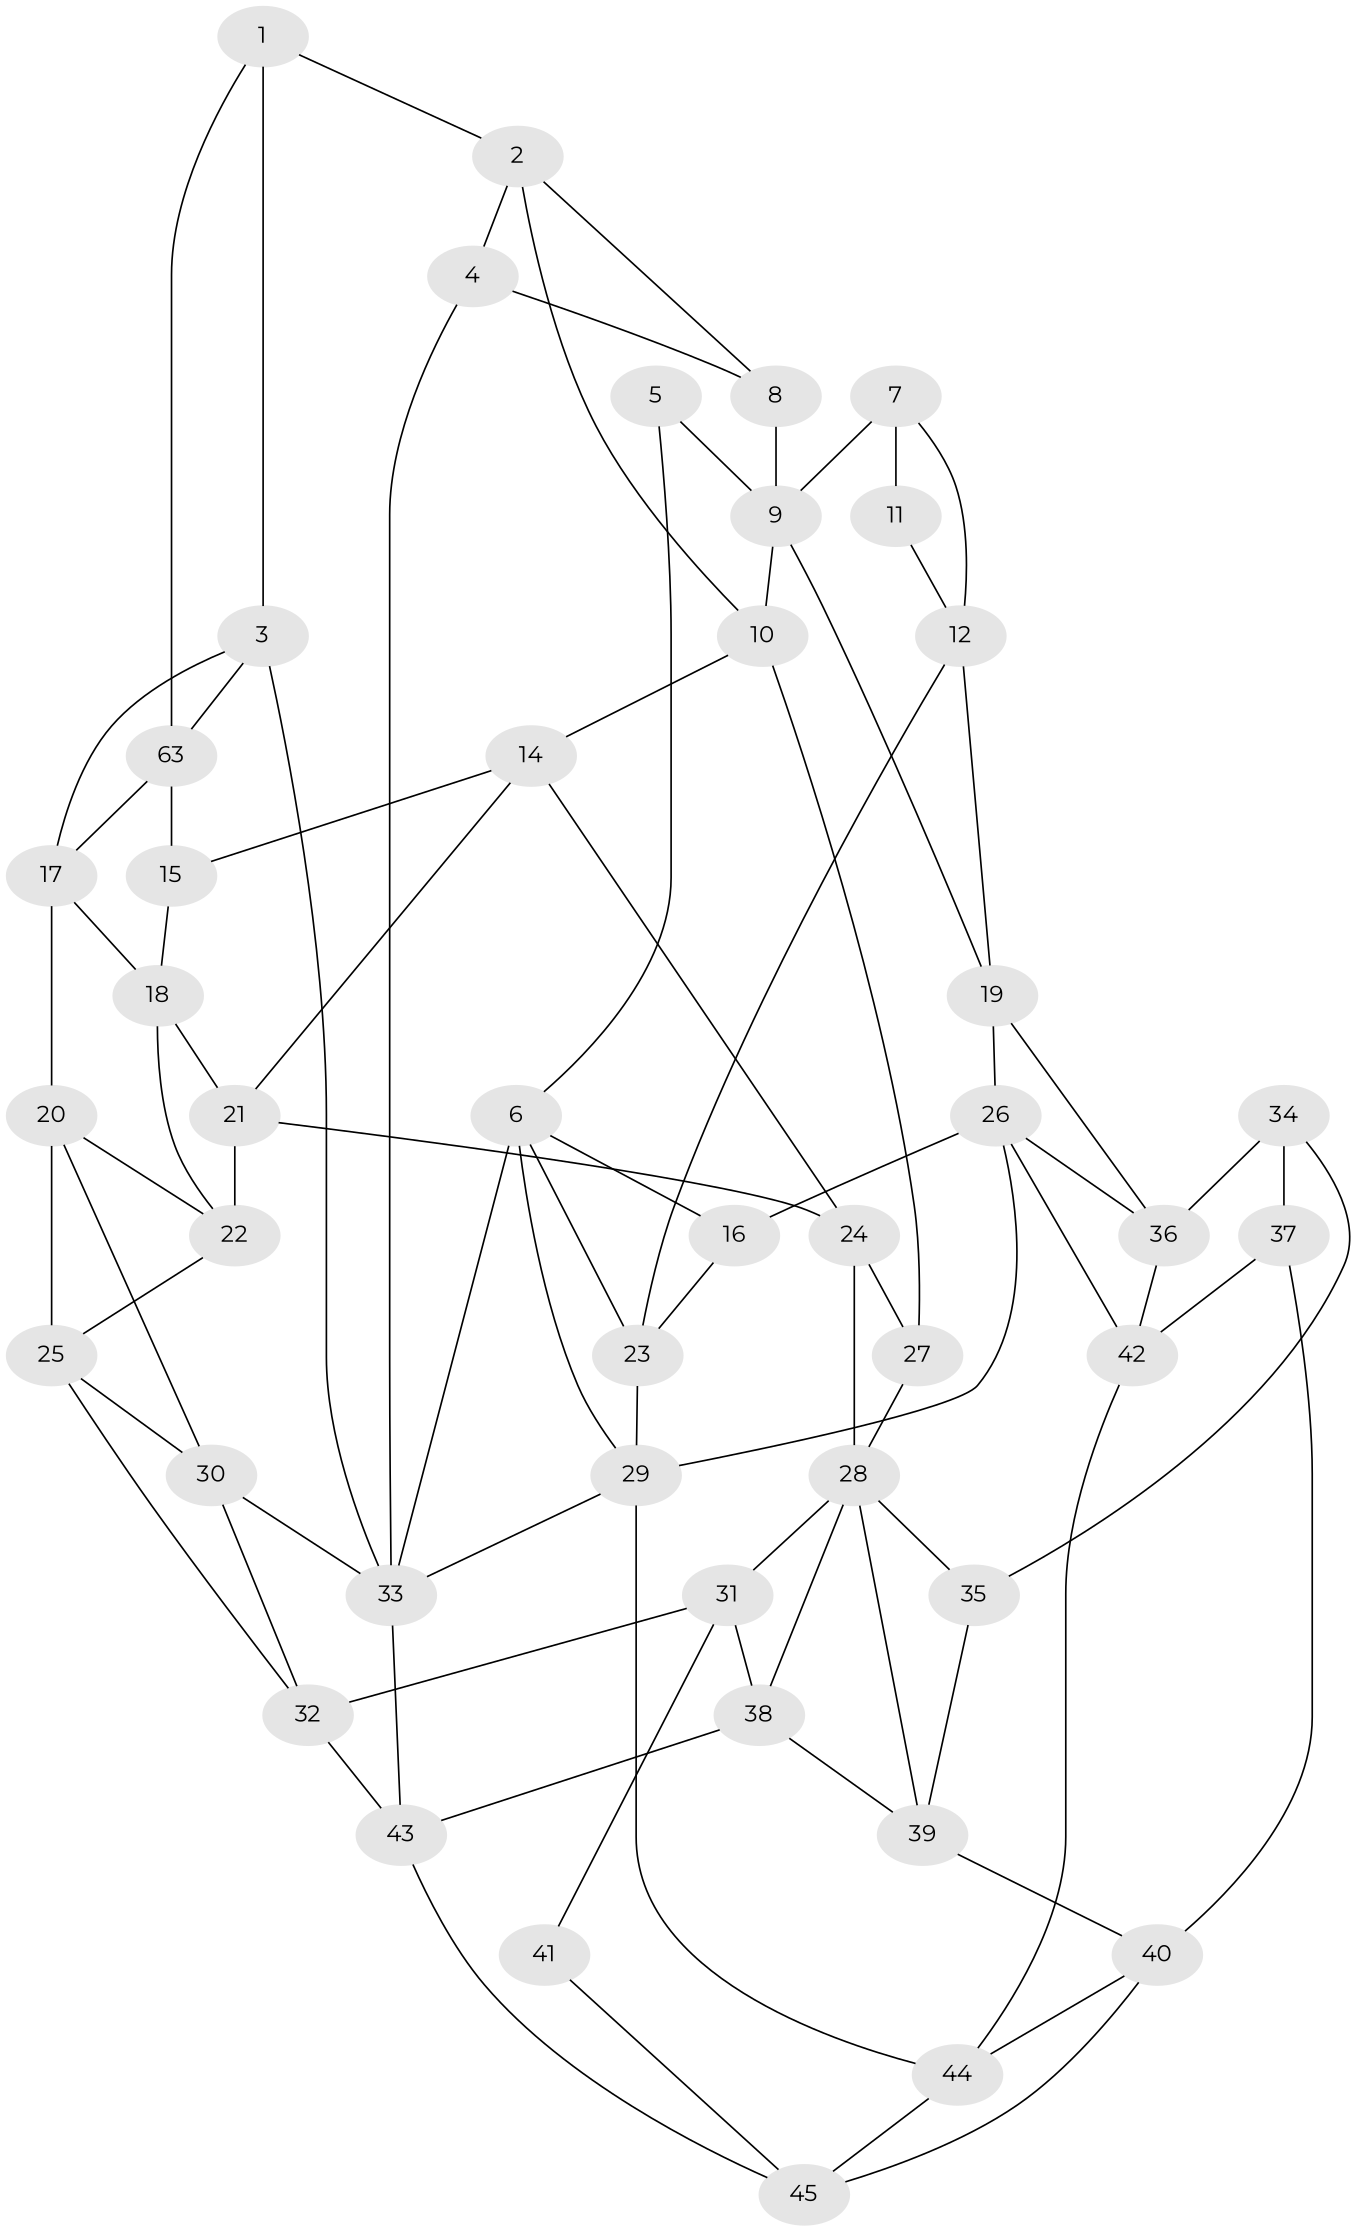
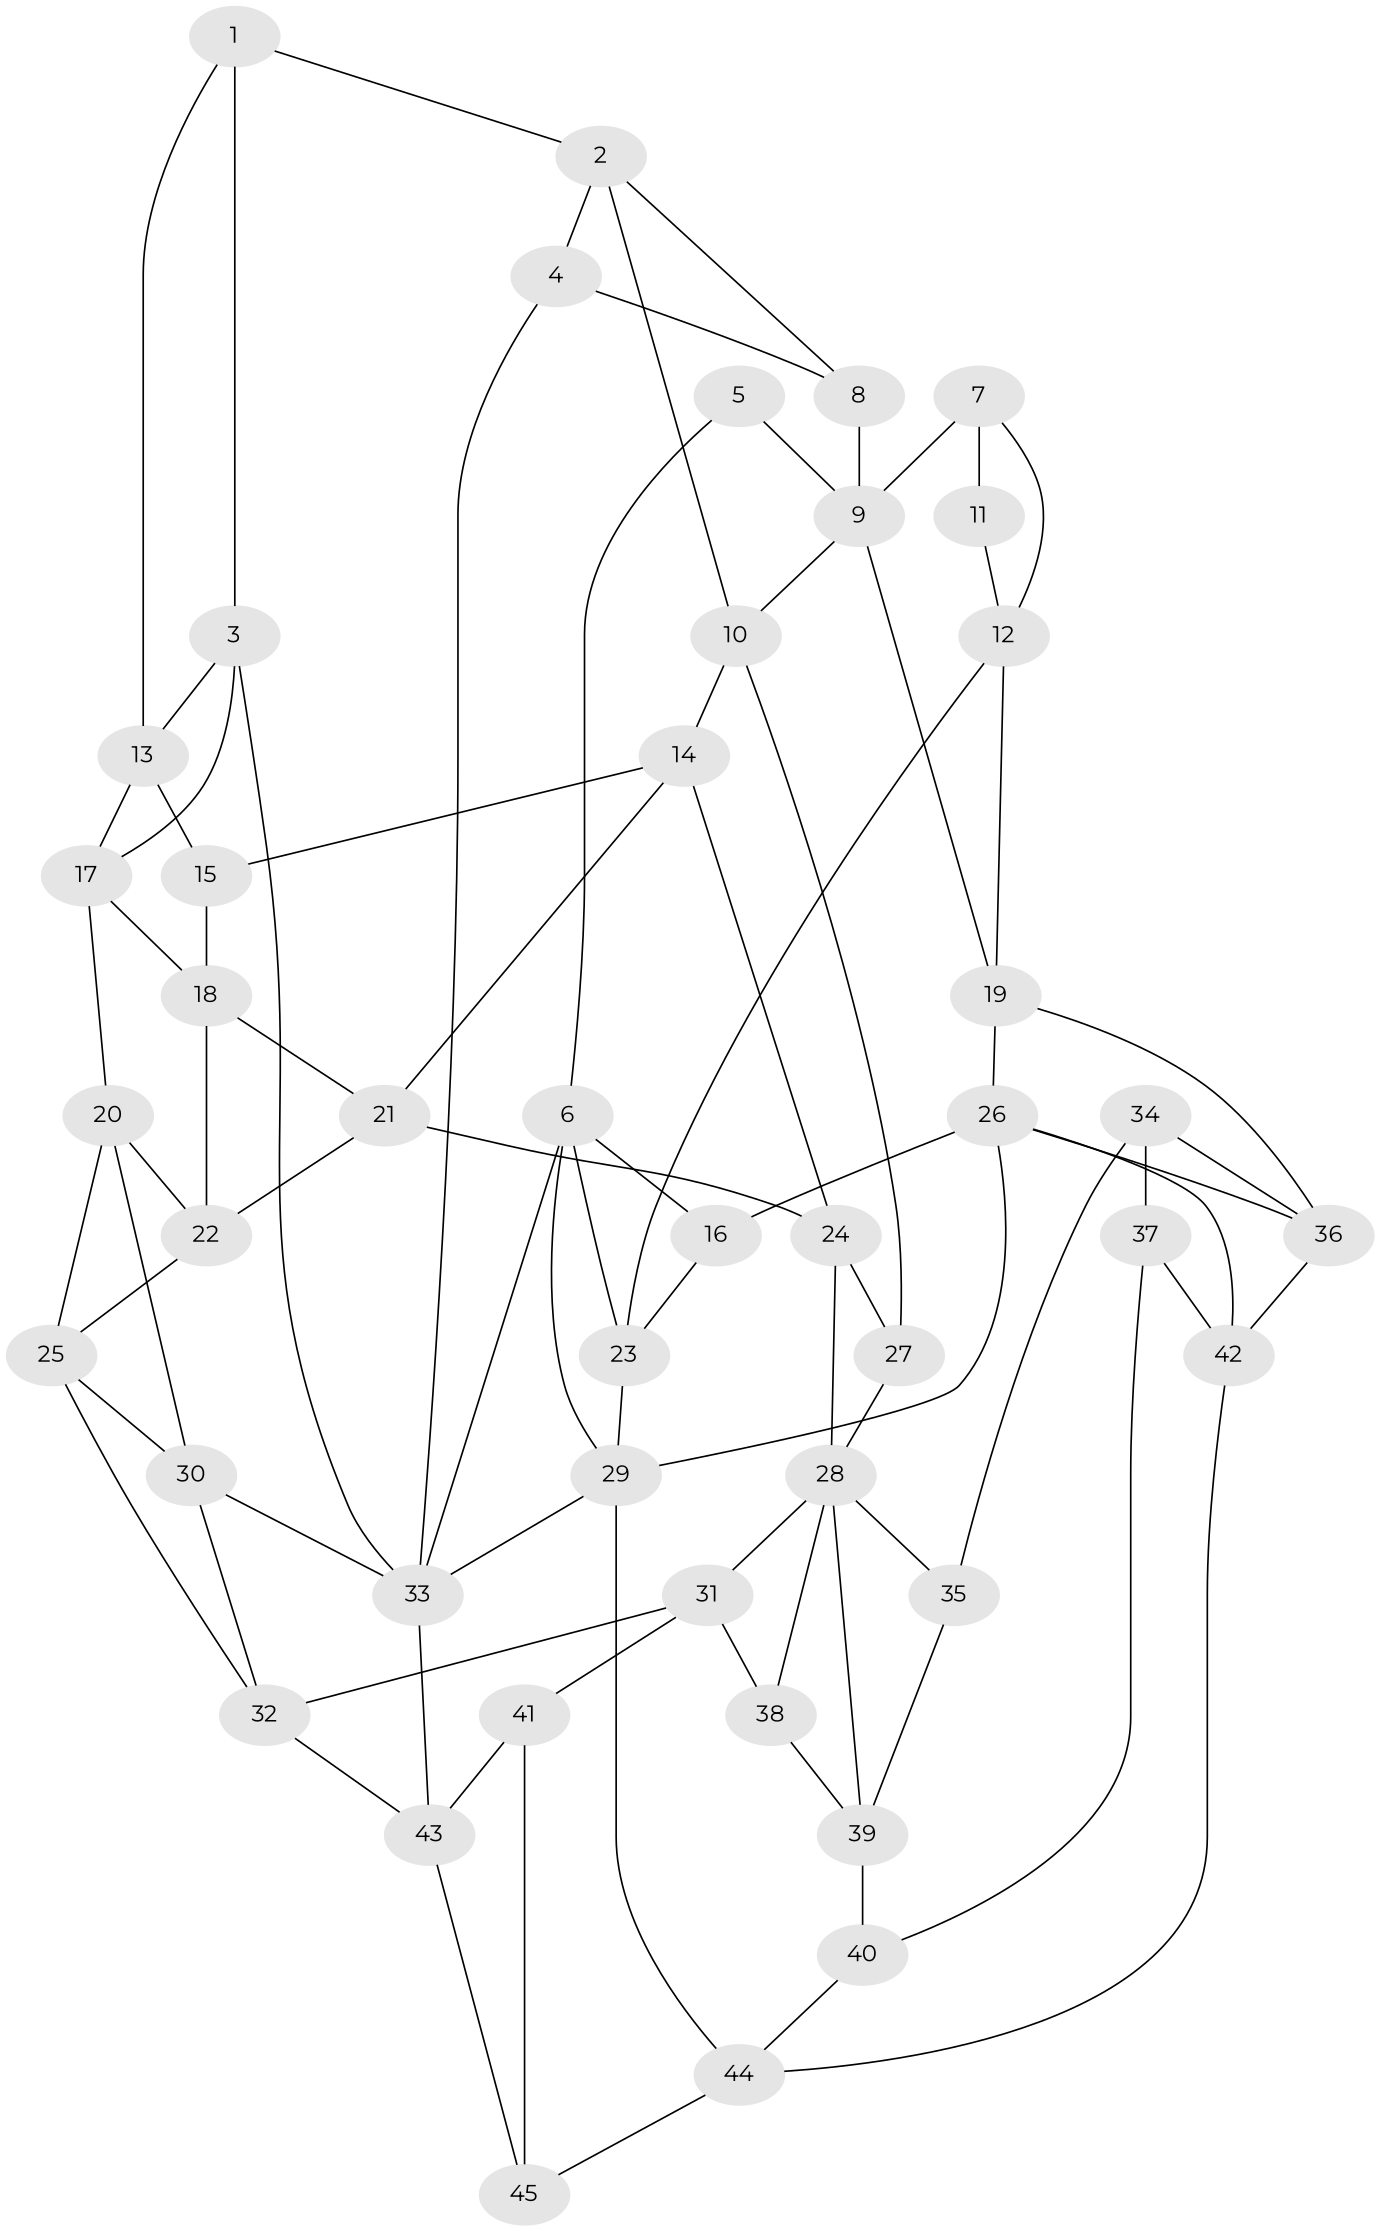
node "63": label "63" -> "13"
edge "38" -- "43": now "41" -- "43"
edge "40" -- "45": removed
